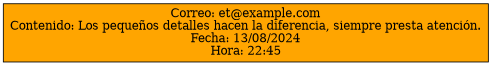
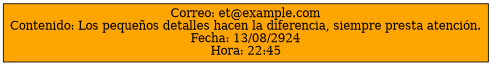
node "Correo: et@example.com": text "Fecha: 13/08/2024" -> "Fecha: 13/08/2924"
